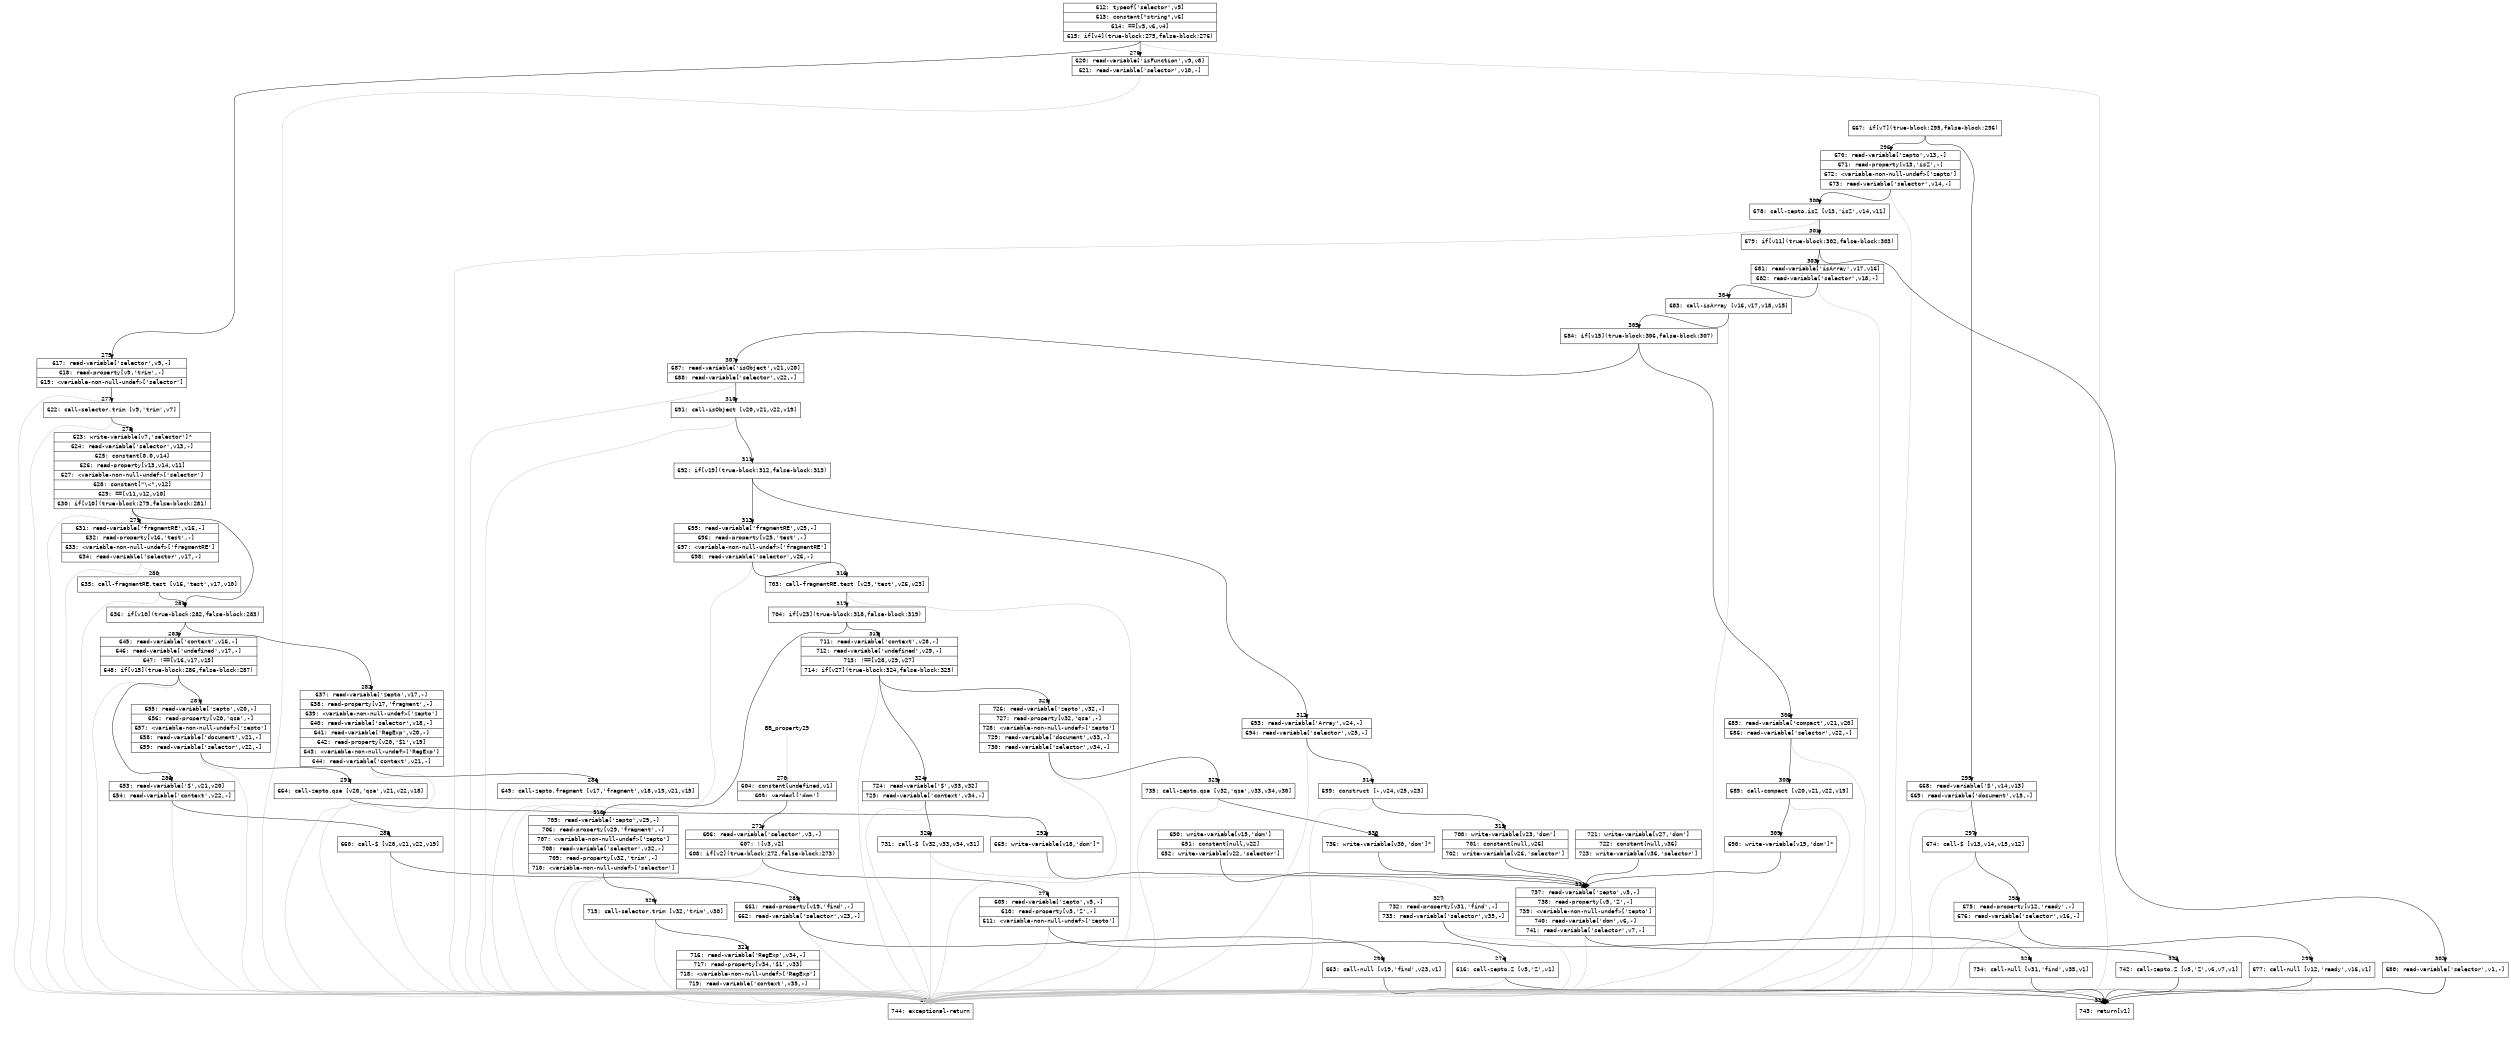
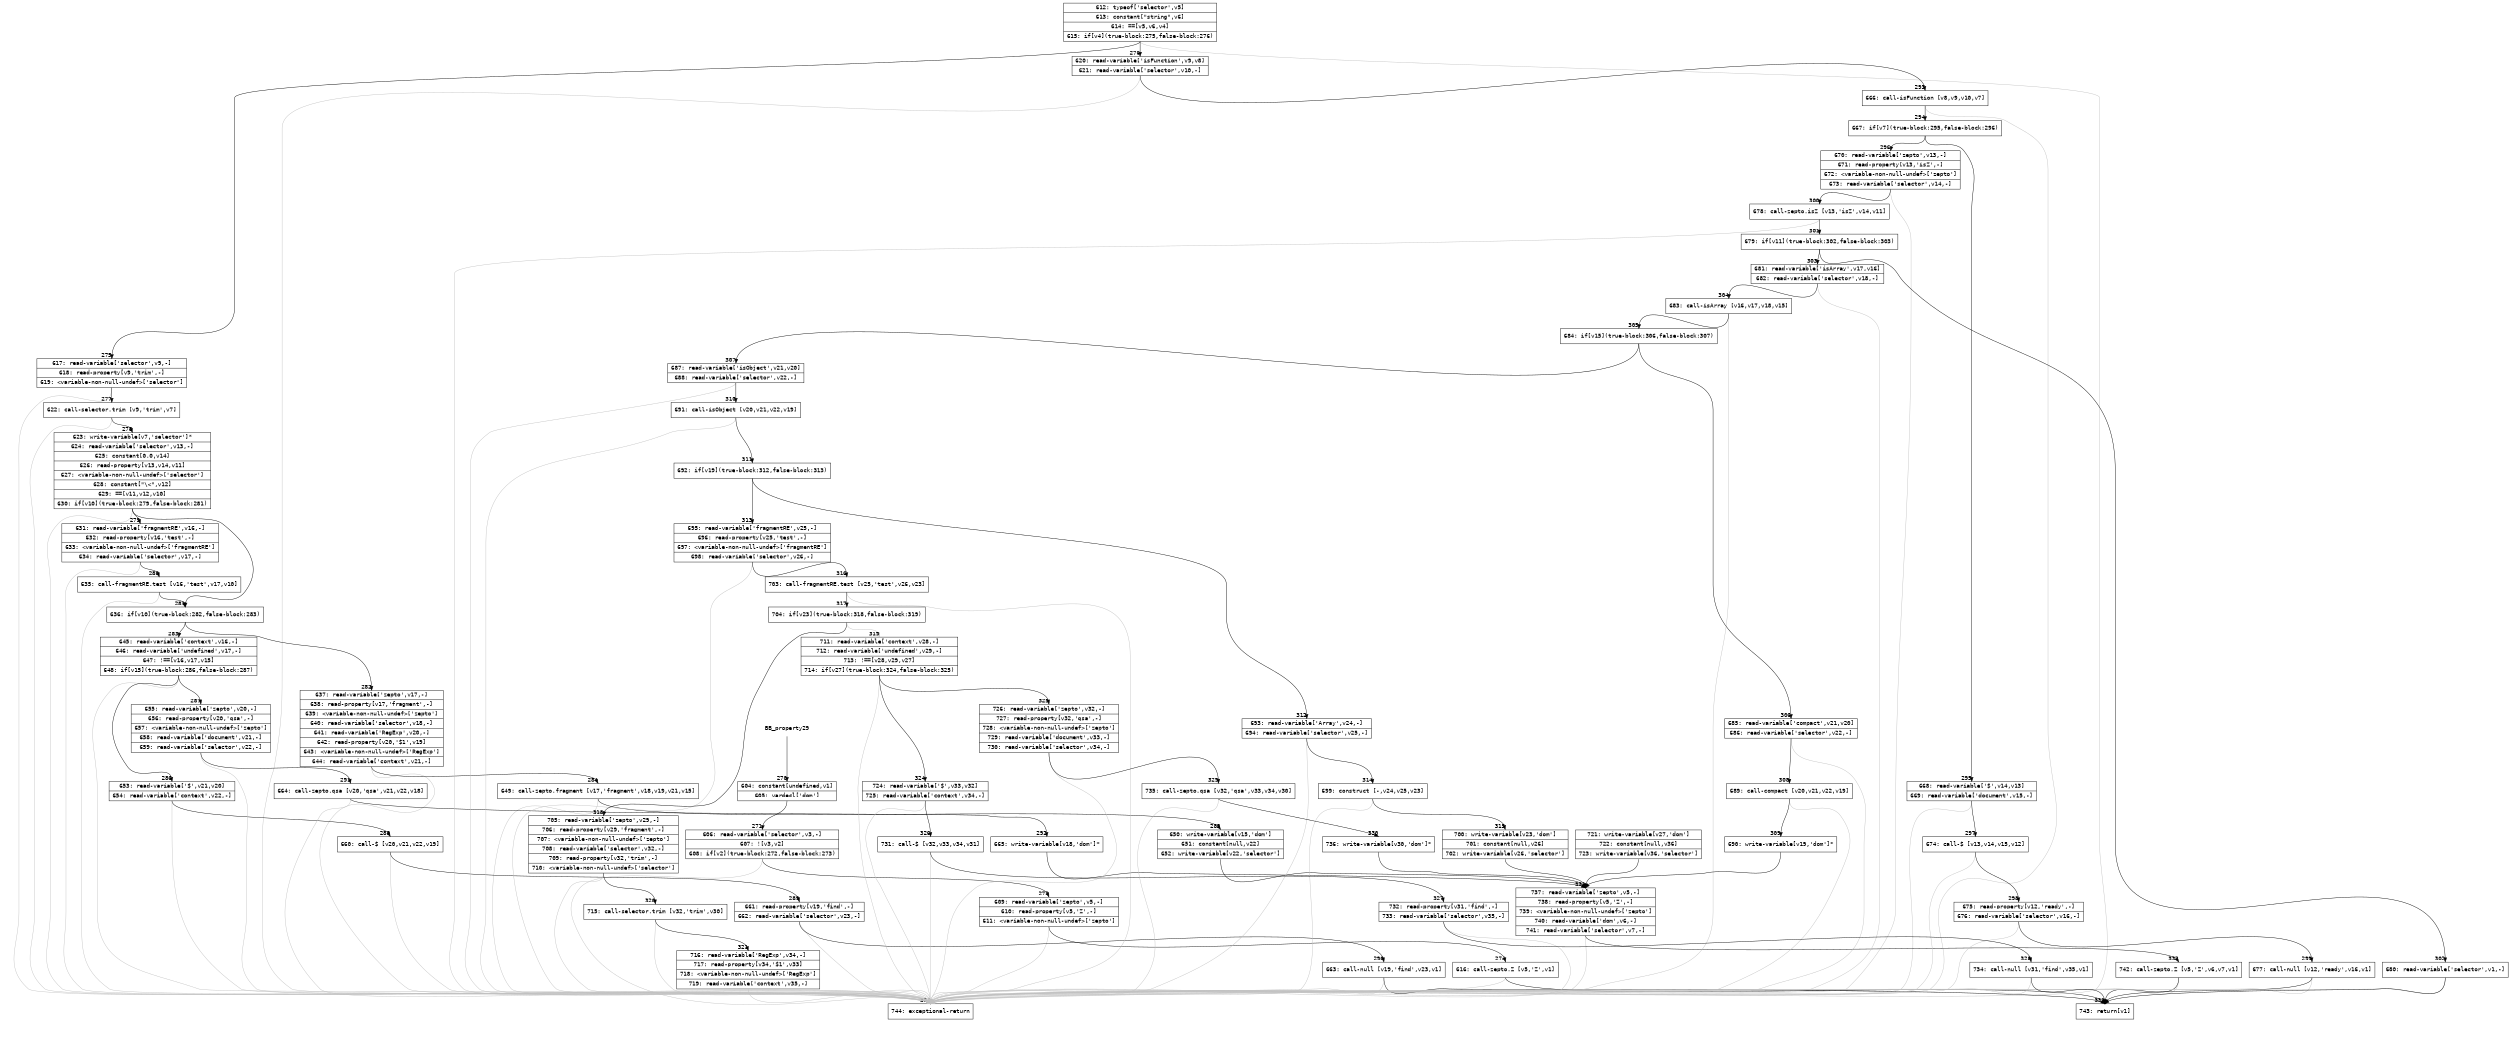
node "666: call-isFunction [v8,v9,v10,v7]": added
edge "631: read-variable['fragmentRE',v16,-]" -> "635: call-fragmentRE.test [v16,'test',v17,v10]": color gray -> black
edge "704: if[v23](true-block:318,false-block:319)" -> "711: read-variable['context',v28,-]": color black -> gray
edge "BB_property29" -> "604: constant[undefined,v1]": color gray -> black
edge "649: call-zepto.fragment [v17,'fragment',v18,v19,v21,v15]" -> "650: write-variable[v15,'dom']": added
edge "731: call-$ [v32,v33,v34,v31]" -> "732: read-property[v31,'find',-]": color gray -> black
